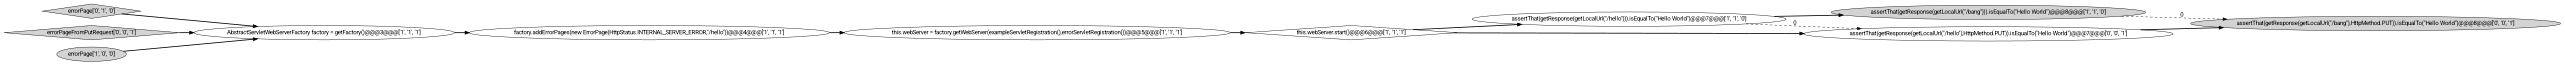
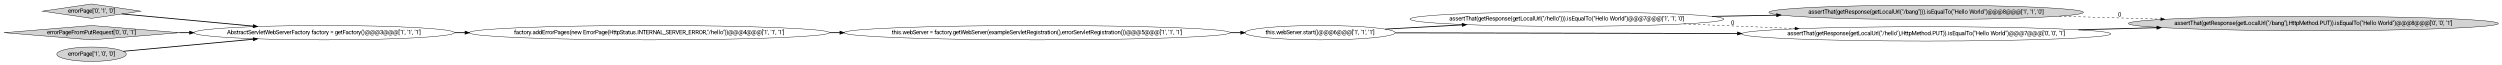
node "this.webServer.start()@@@6@@@['1', '1', '1']": shape diamond -> ellipse
